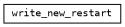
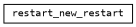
node "write_new_restart": label "write_new_restart" -> "restart_new_restart"
